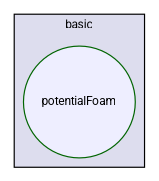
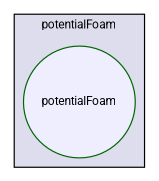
cluster "basic": label "basic" -> "potentialFoam"
